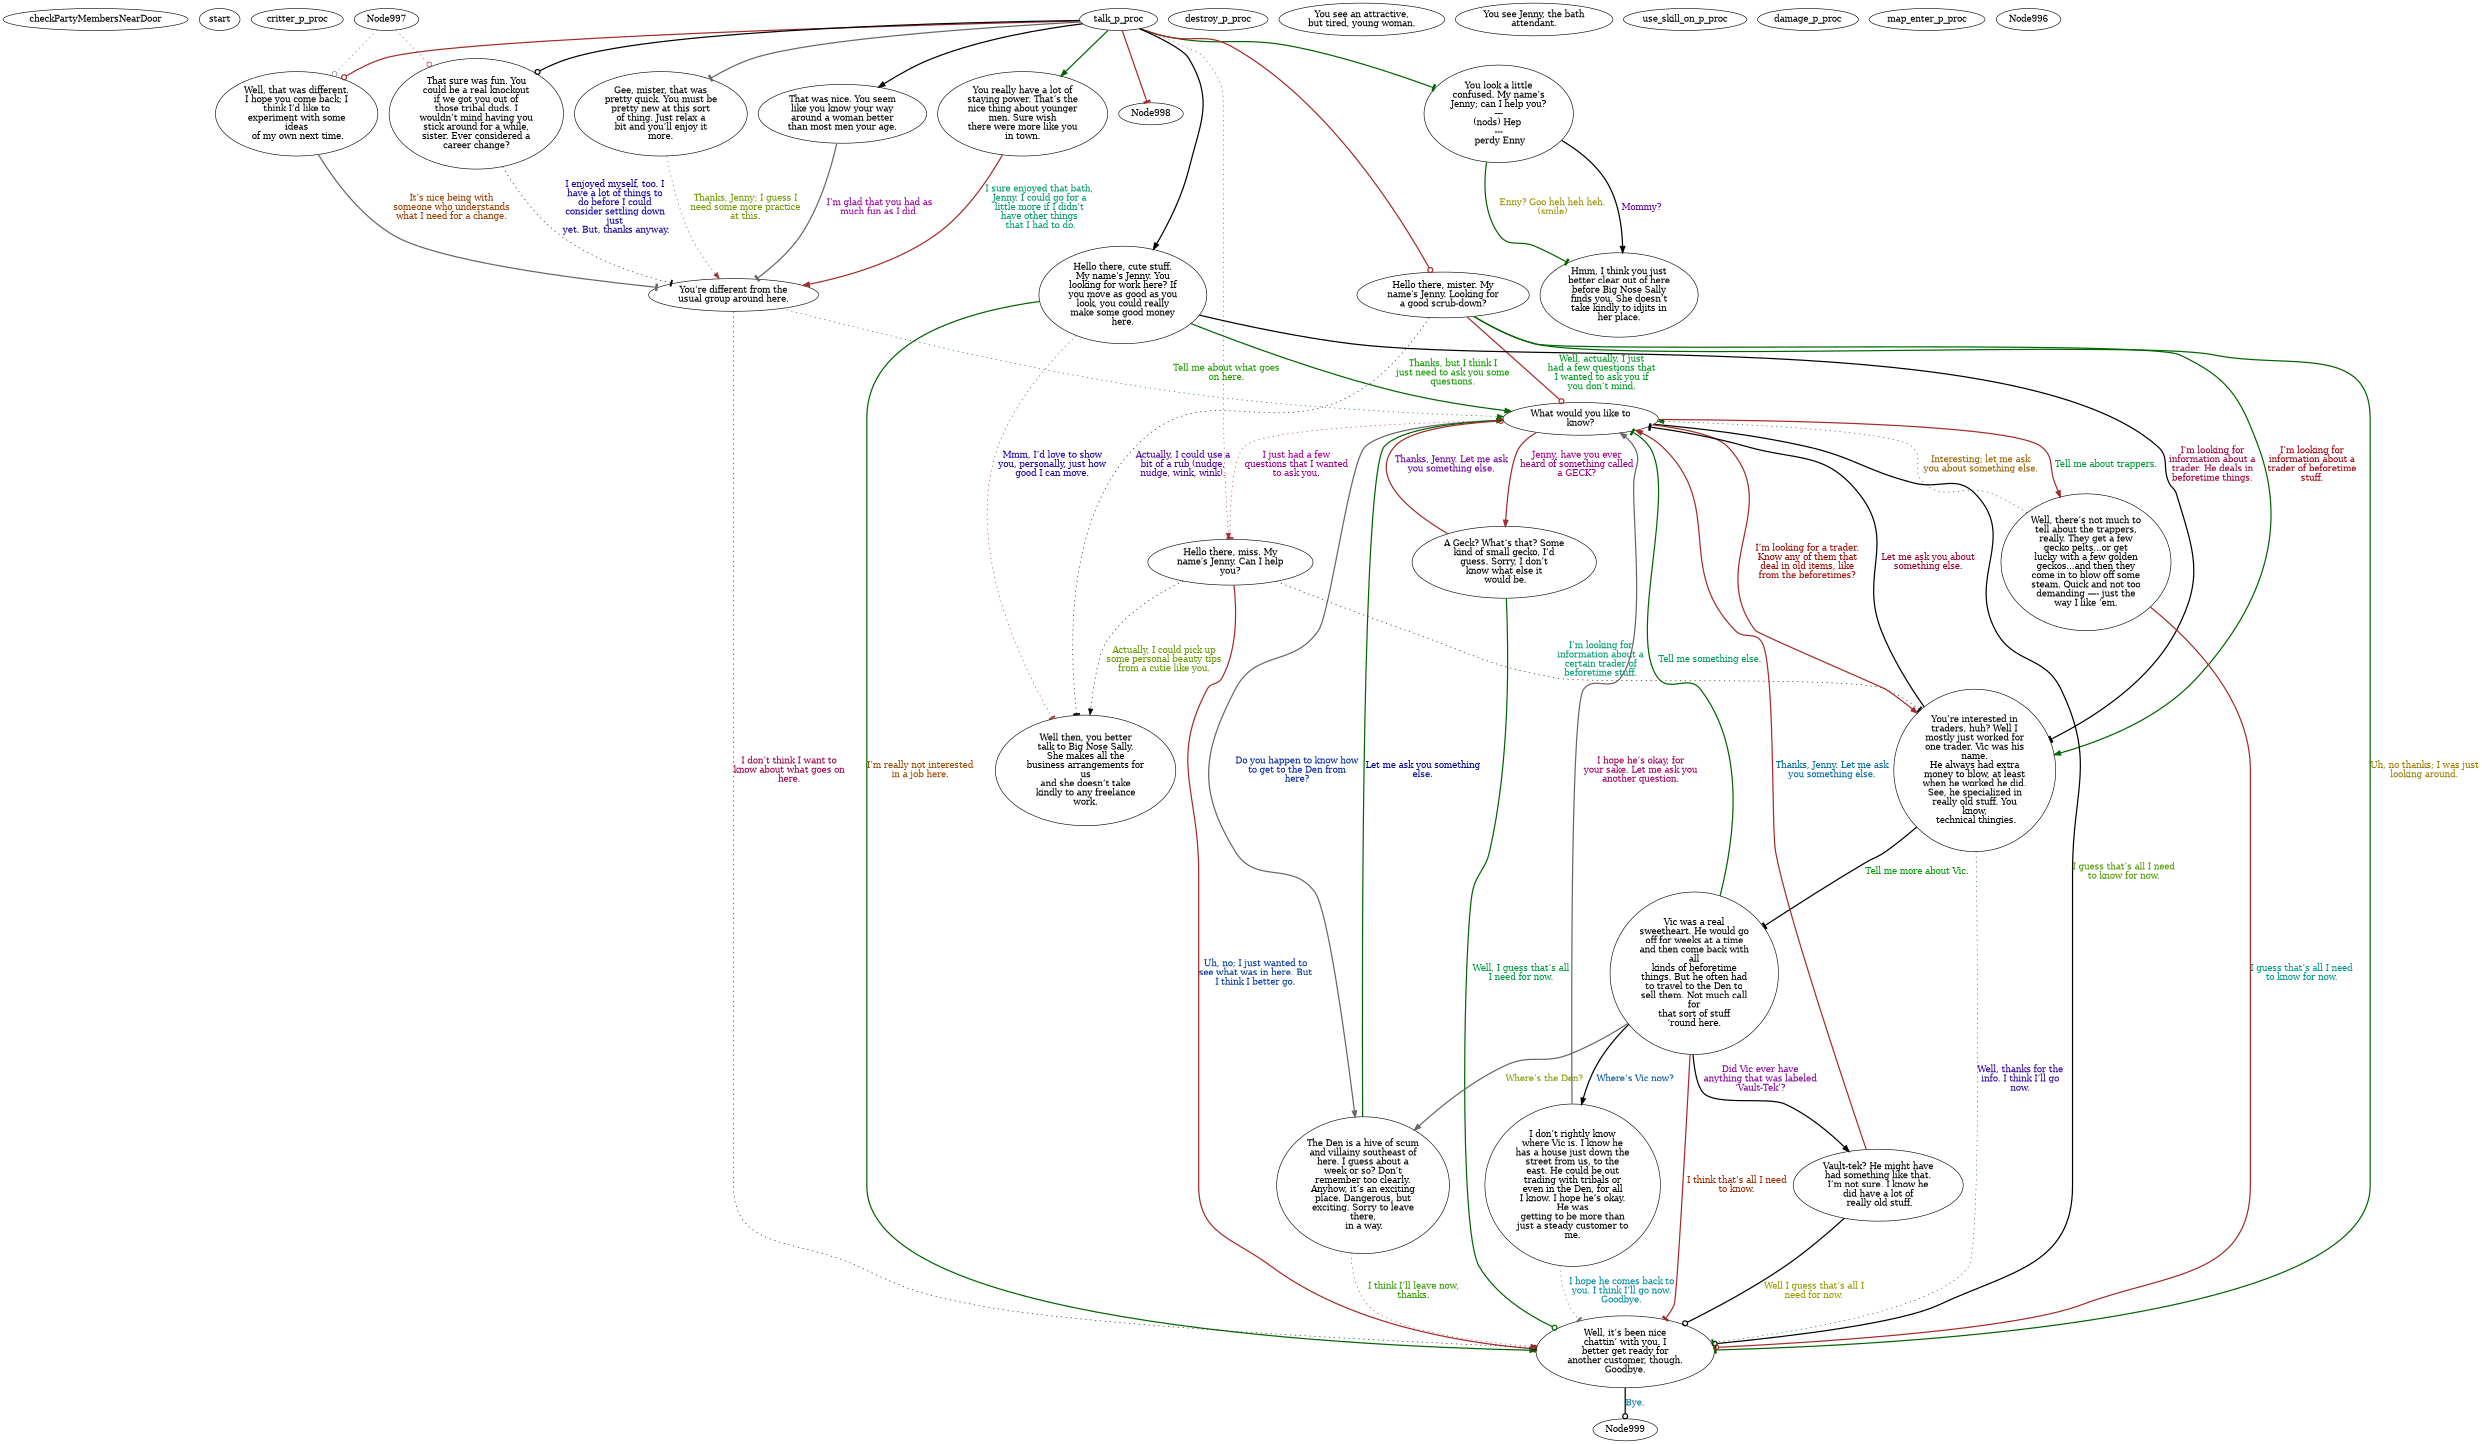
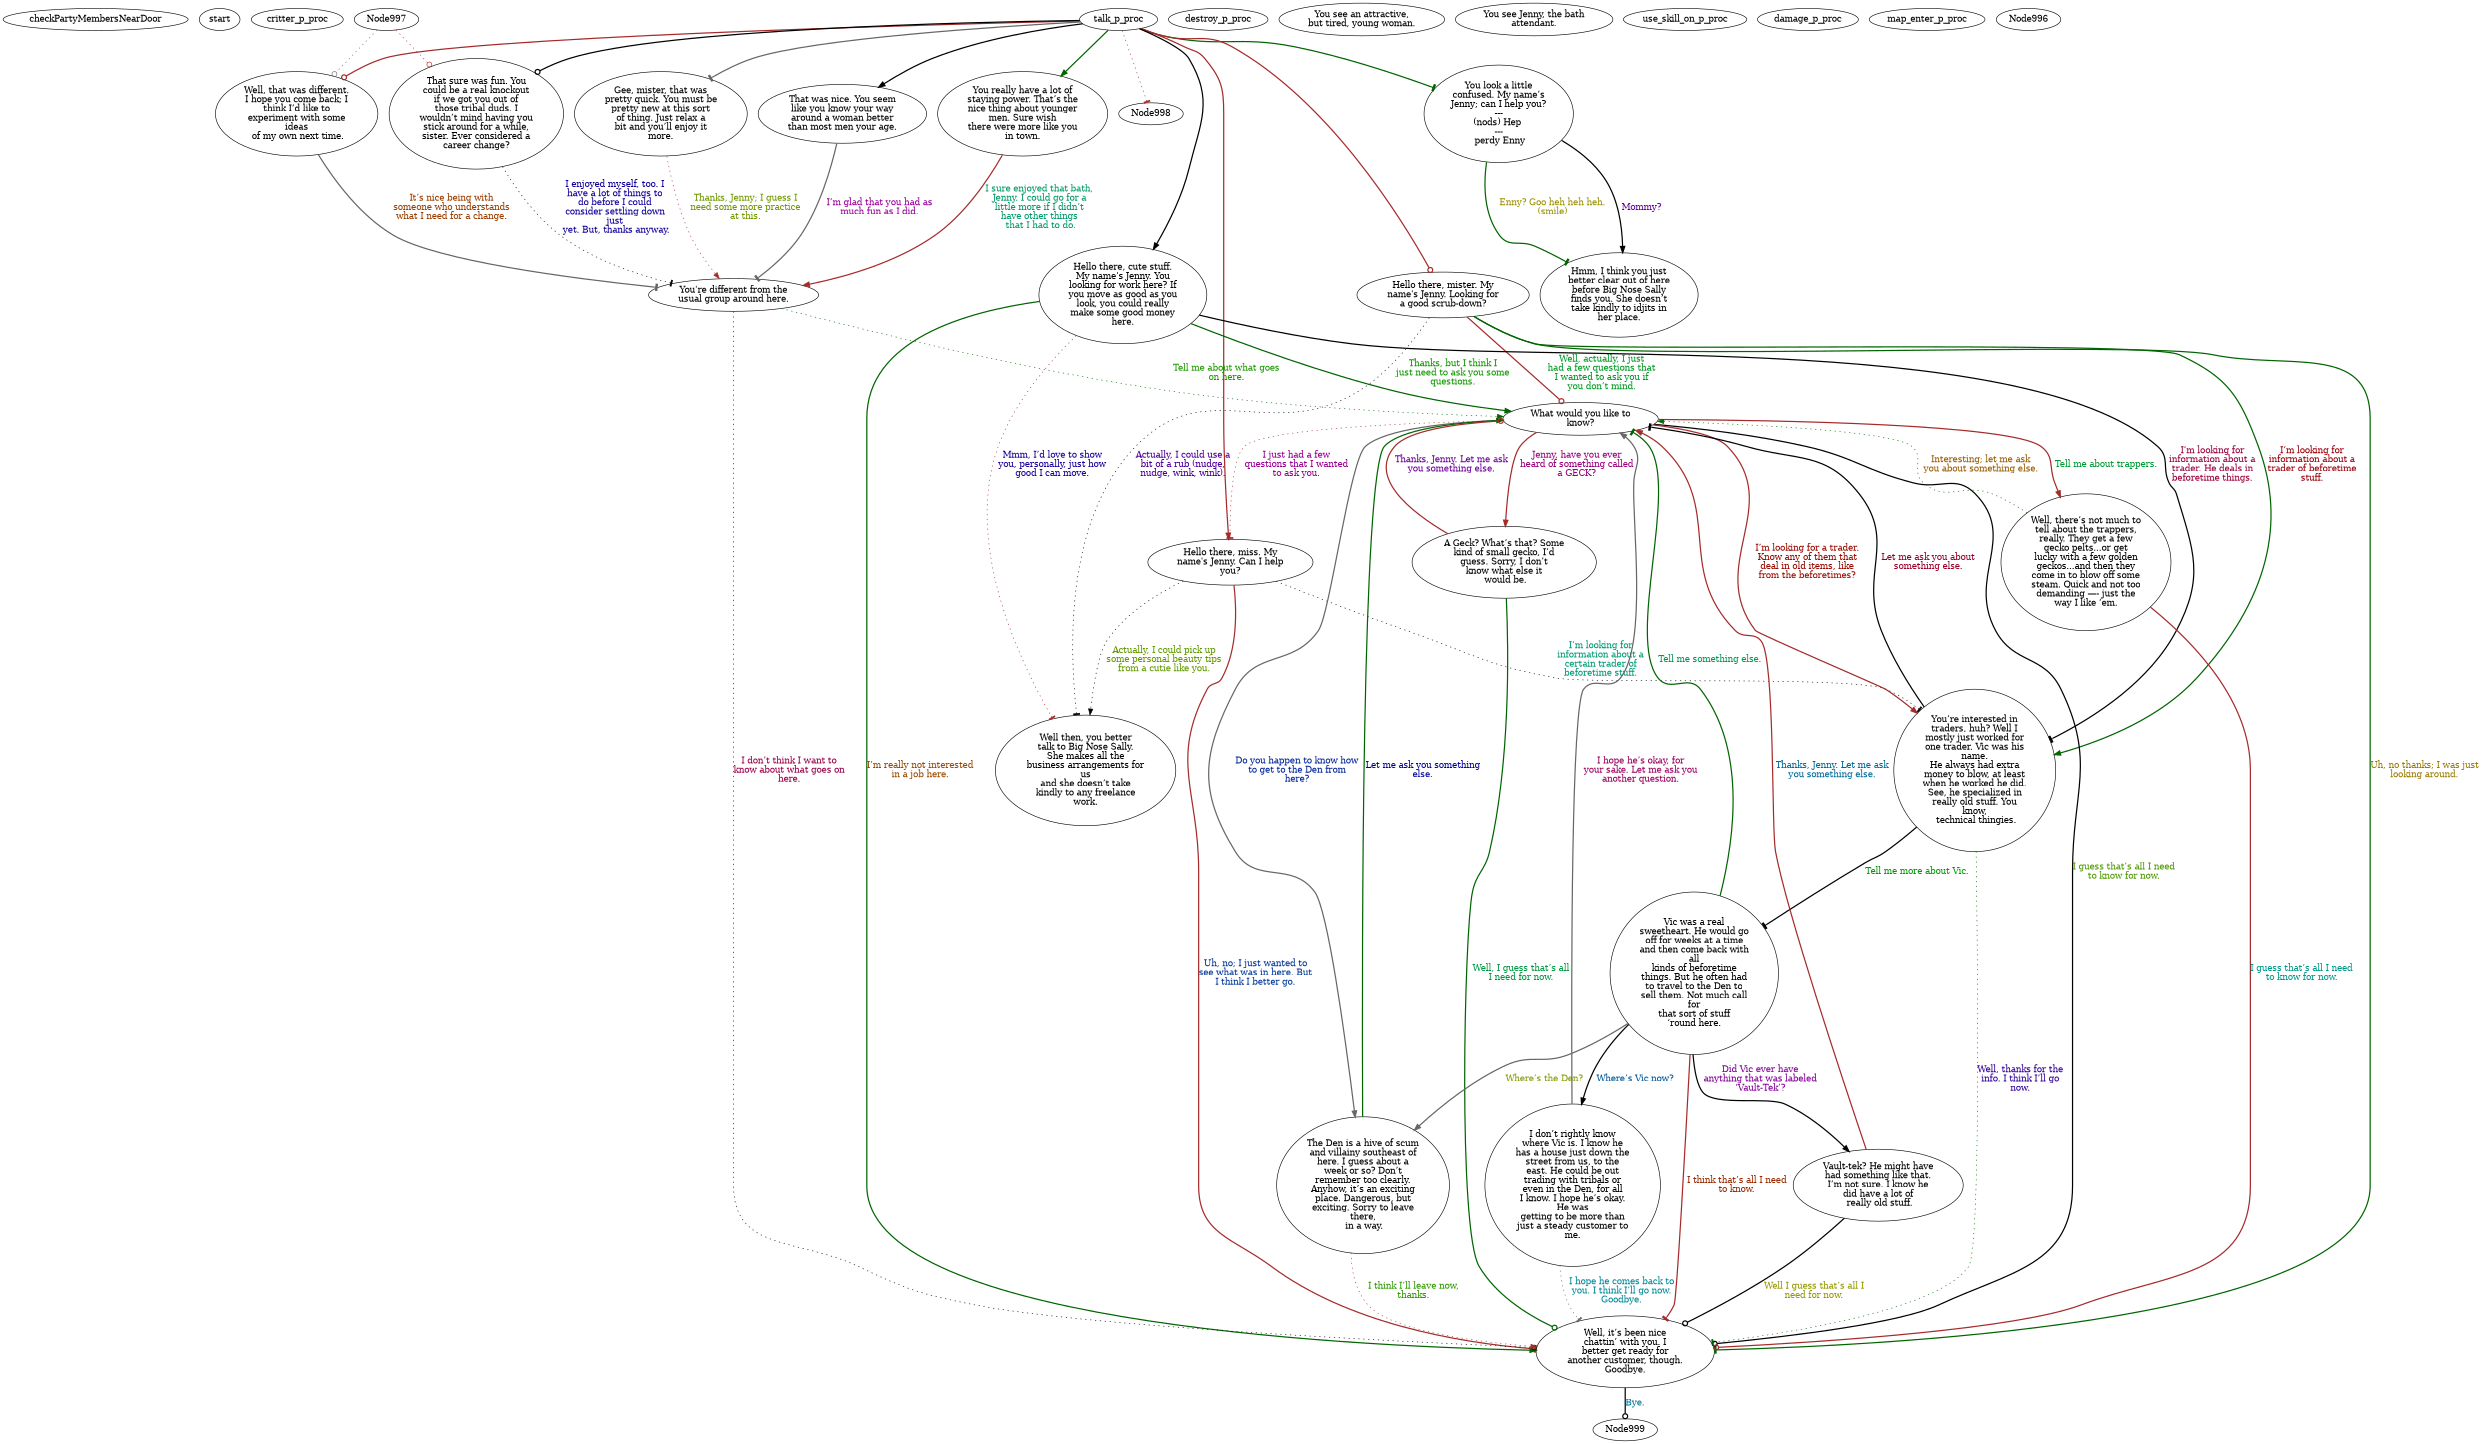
edge "talk_p_proc" -> "Node998": style bold -> dotted
edge "talk_p_proc" -> "Hello there, miss. My name's Jenny. Can I help you?": style dotted -> bold
